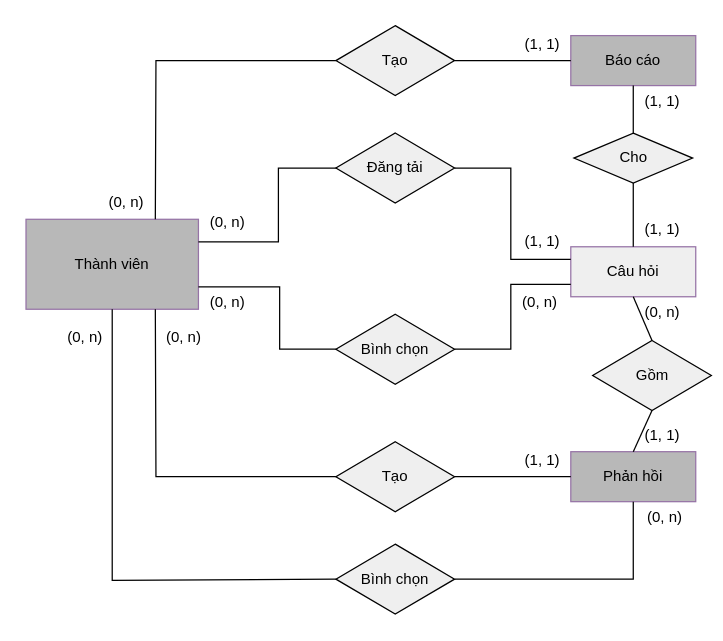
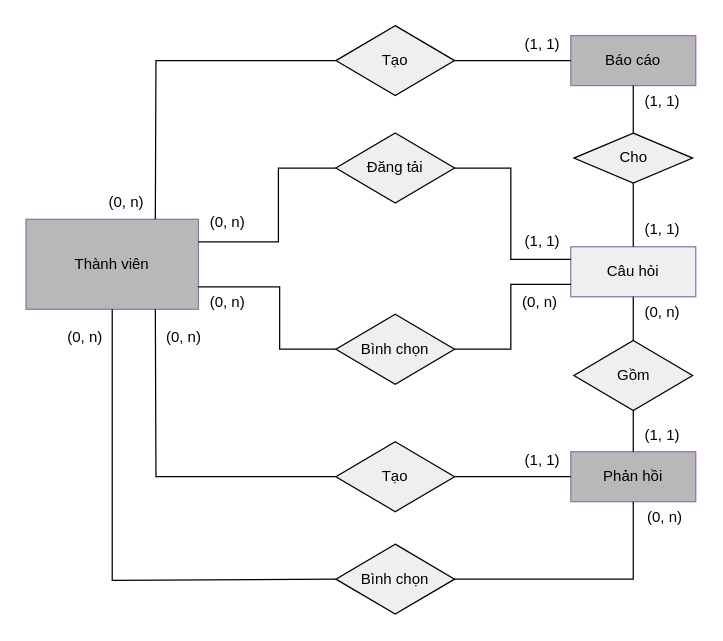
node "Gồm": moved (652, 376) -> (633, 376)
